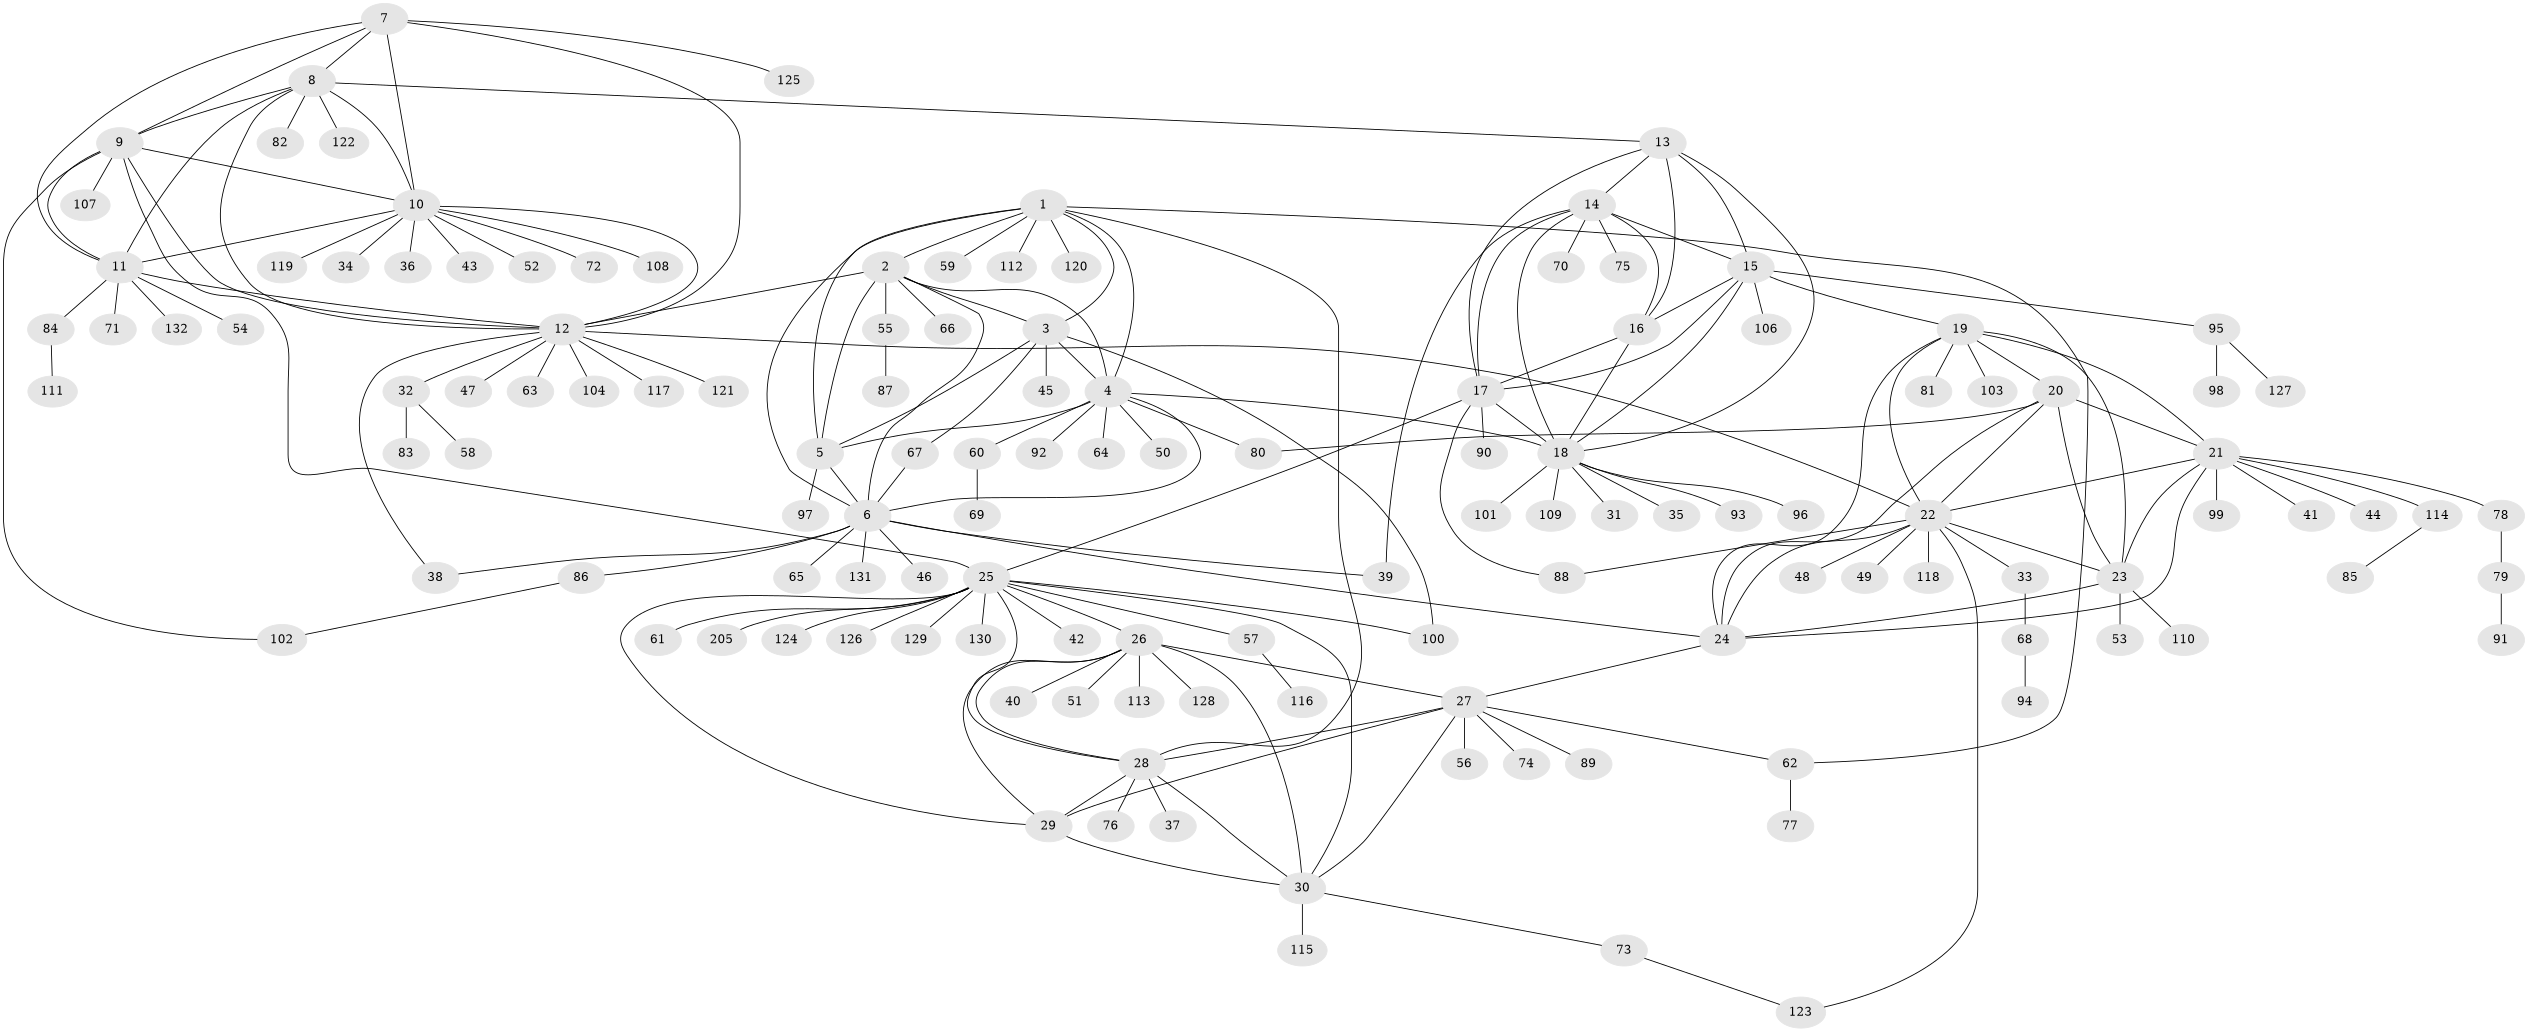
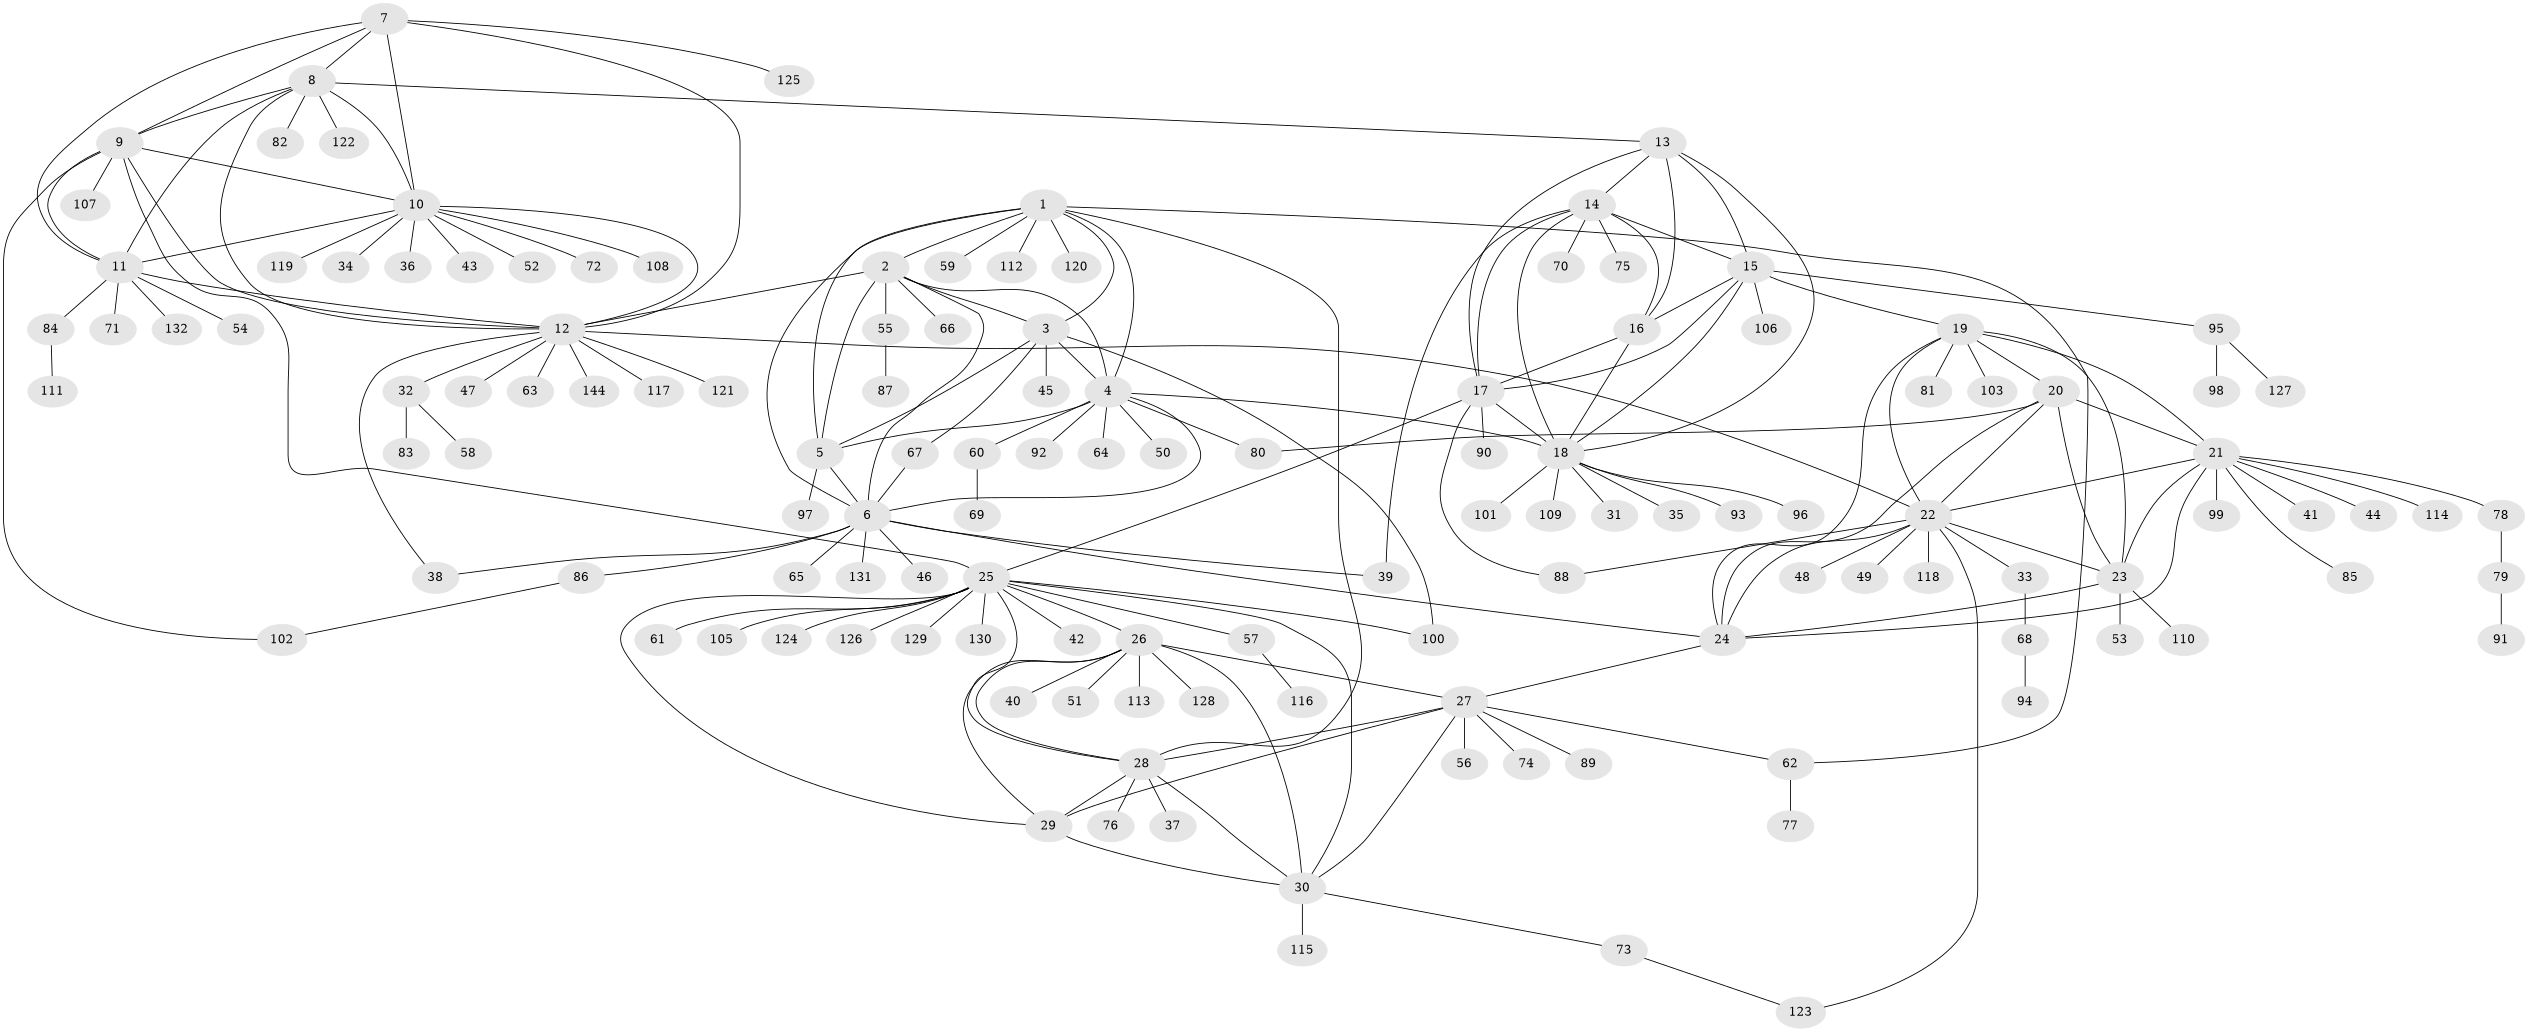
node "104": label "104" -> "144"
edge "114" -- "85": now "21" -- "85"
node "205": label "205" -> "105"
